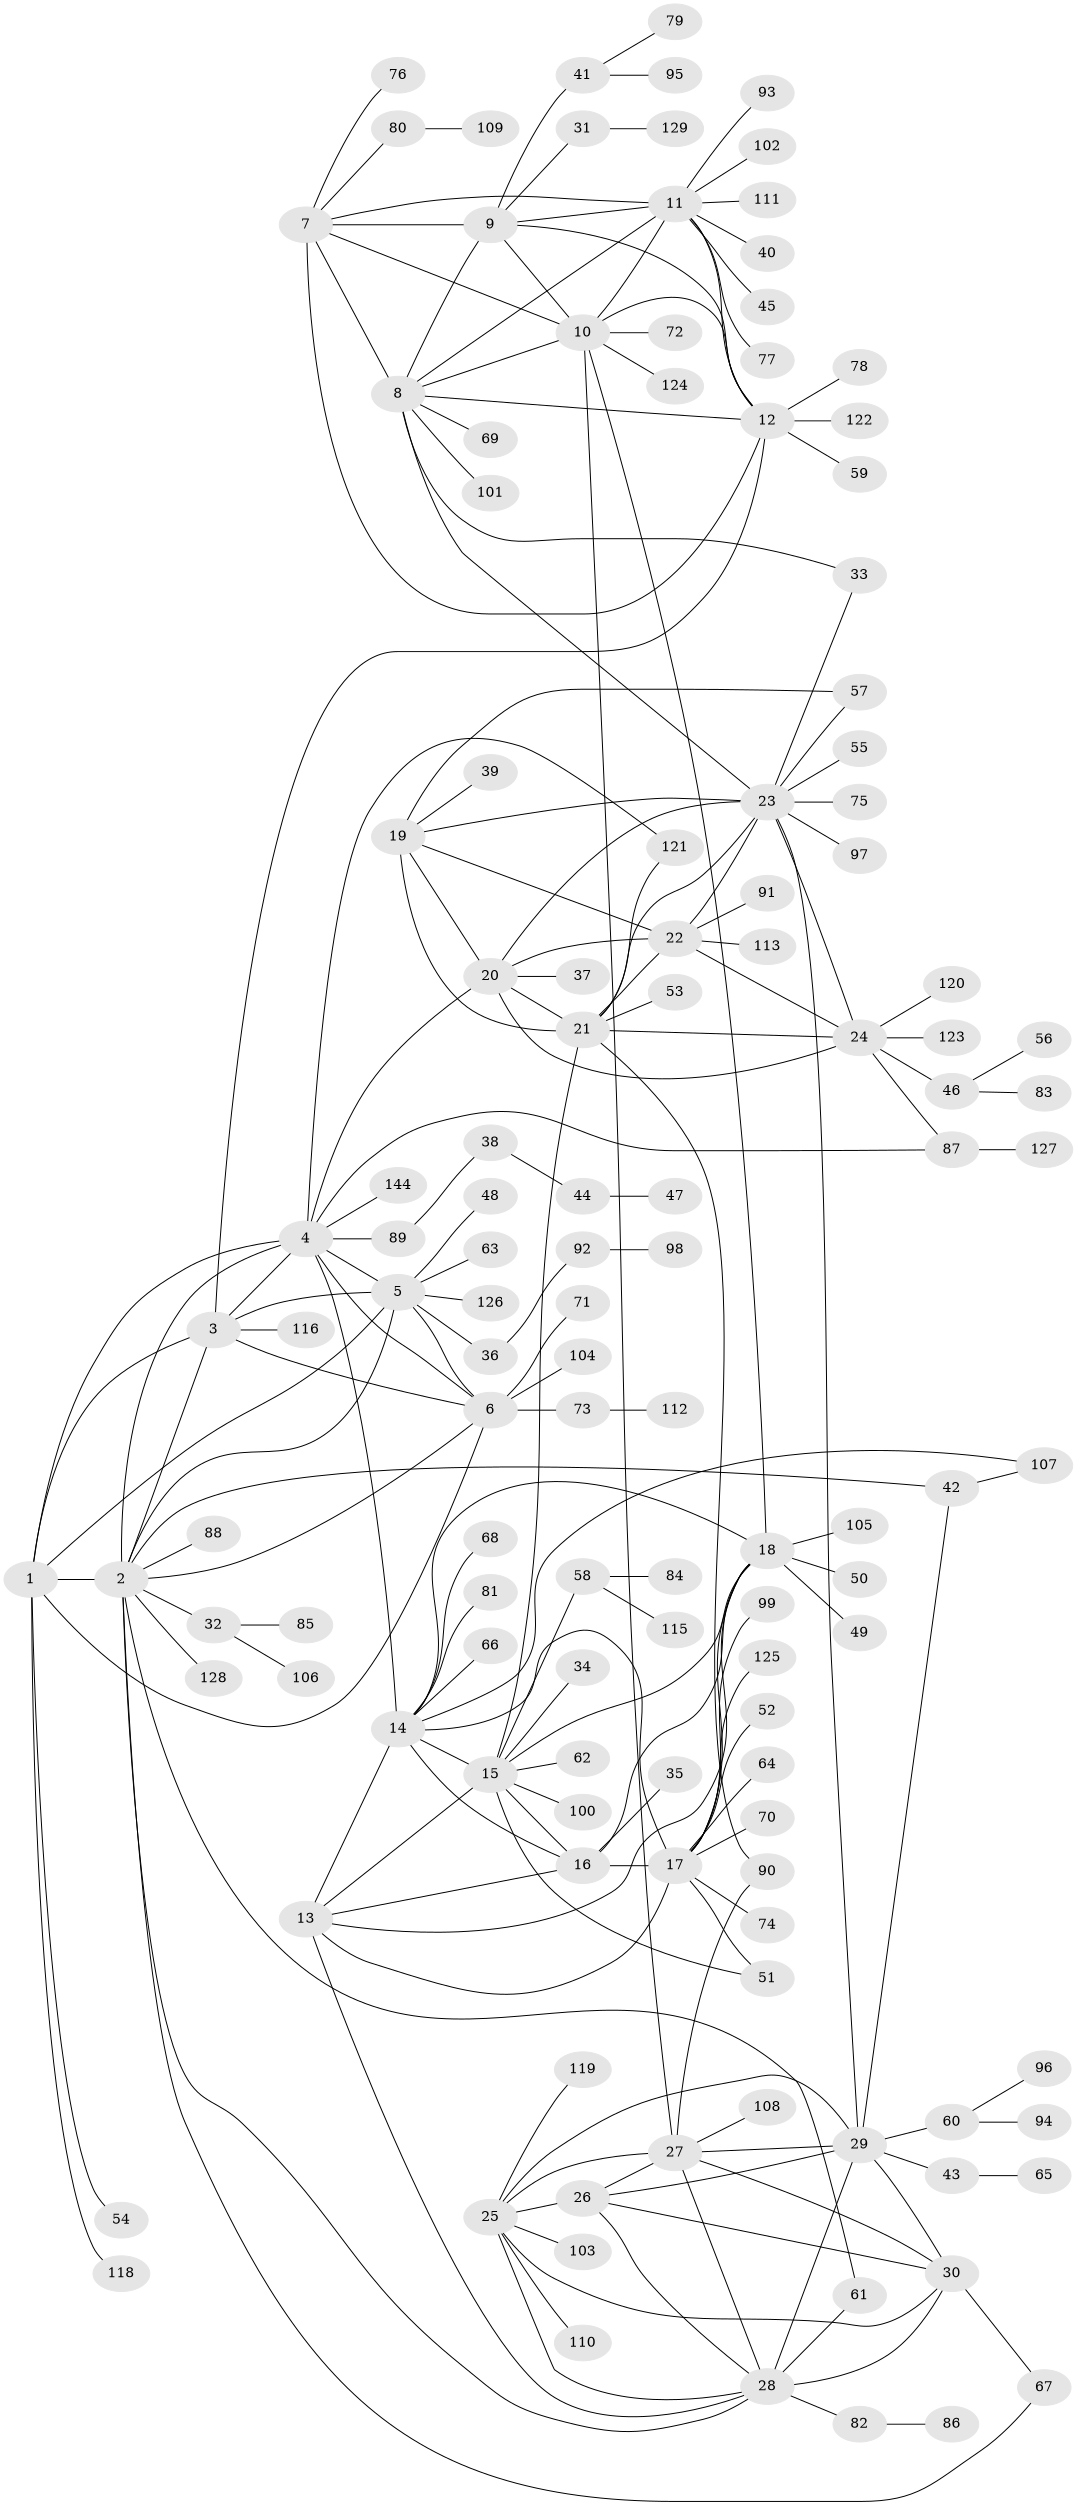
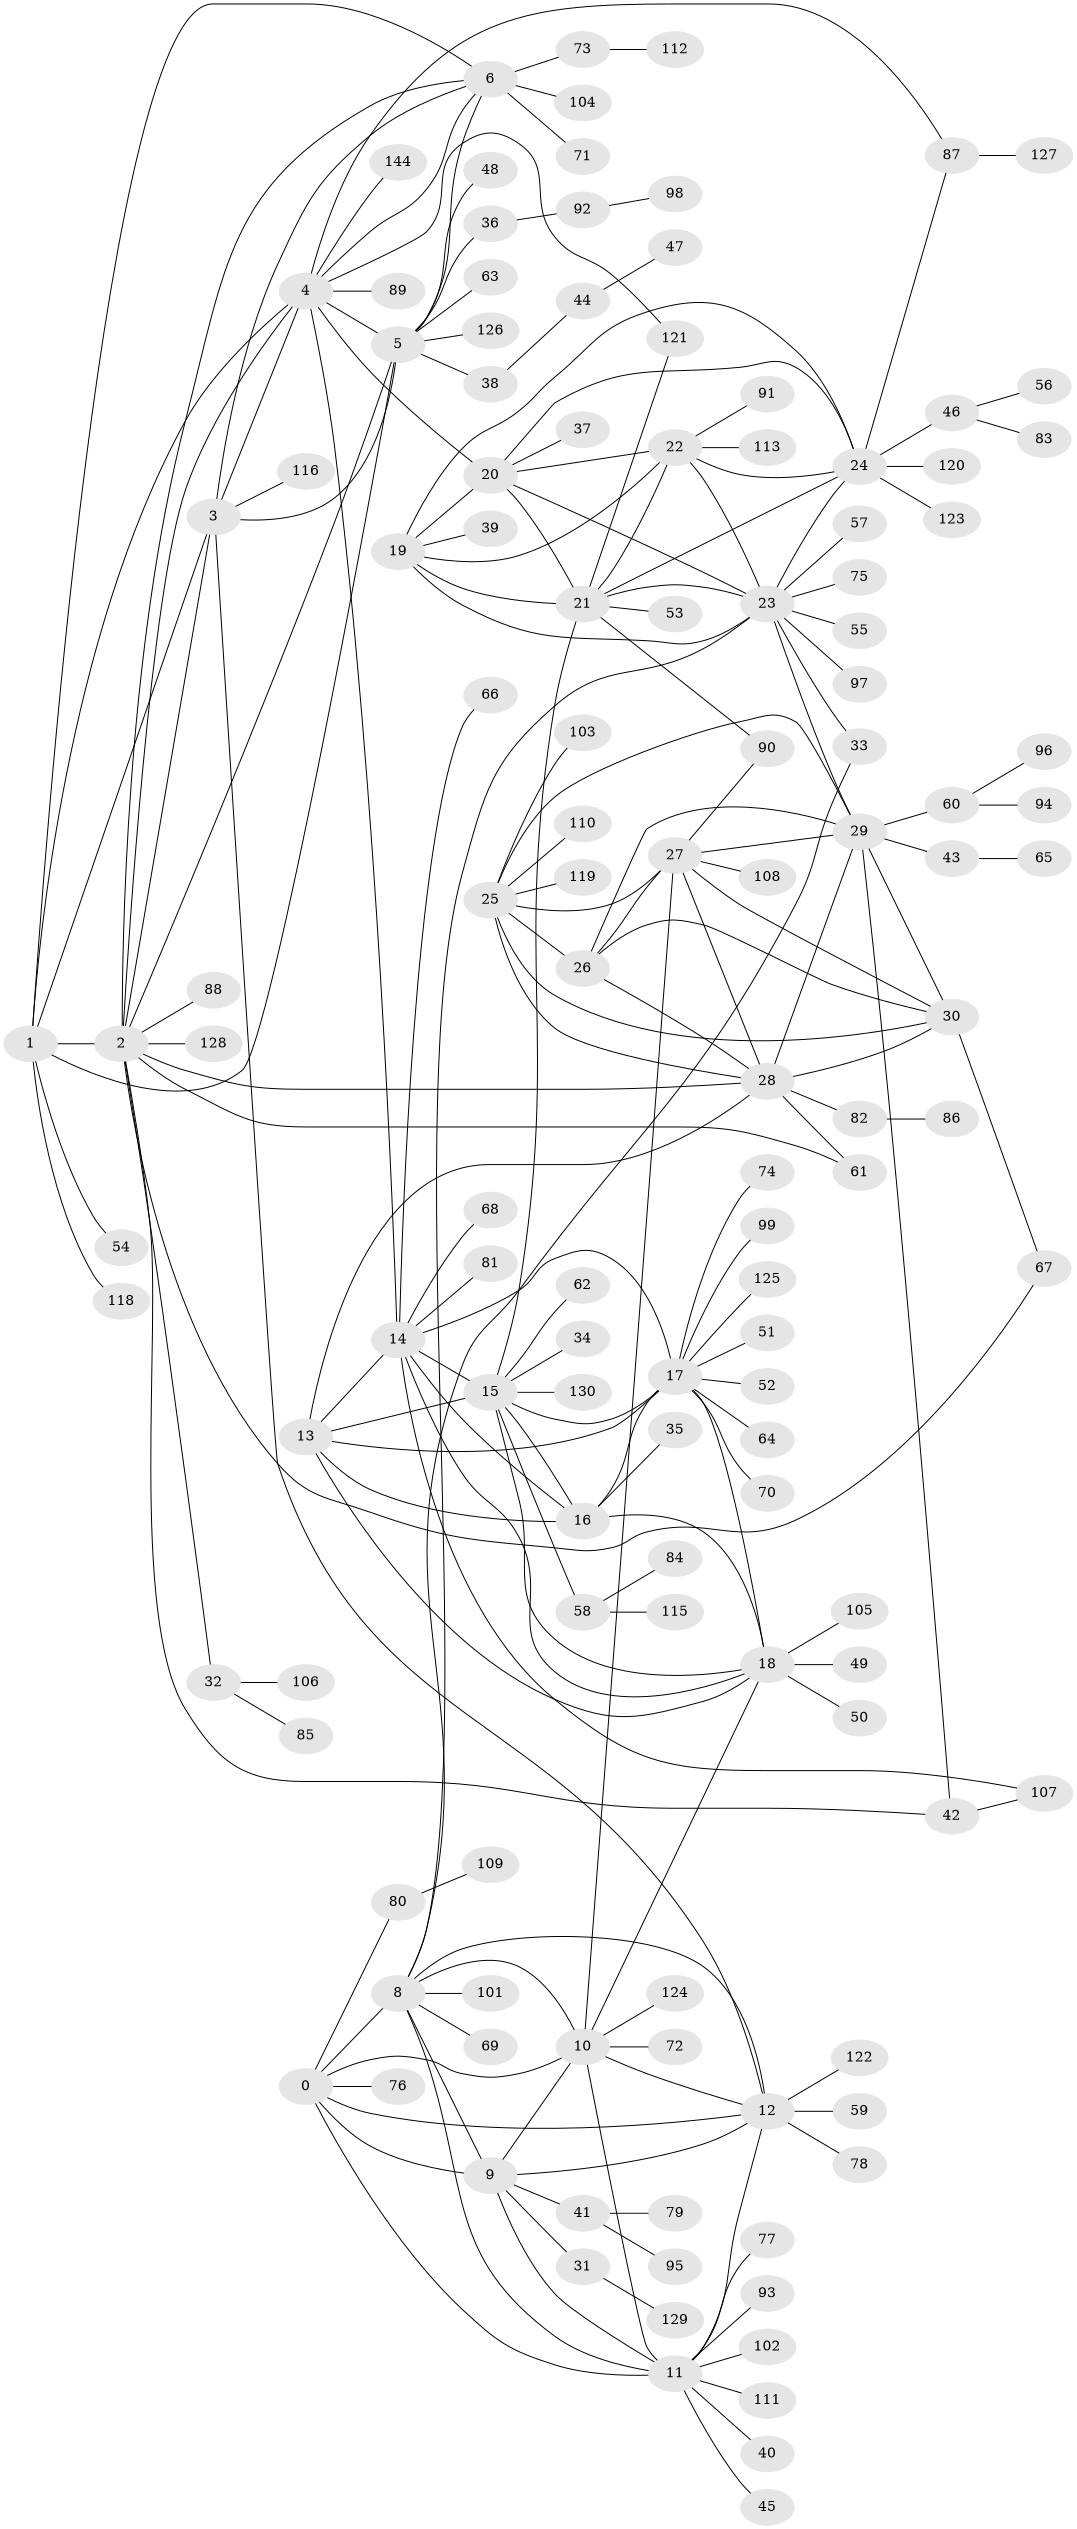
node "7": label "7" -> "0"
edge "57" -- "19": now "24" -- "19"
edge "38" -- "89": now "38" -- "5"
node "100": label "100" -> "130"
edge "15" -- "51": now "15" -- "17"
